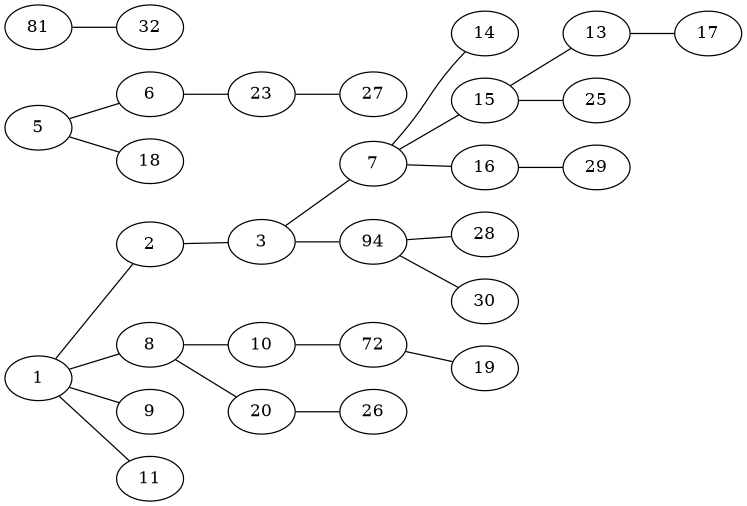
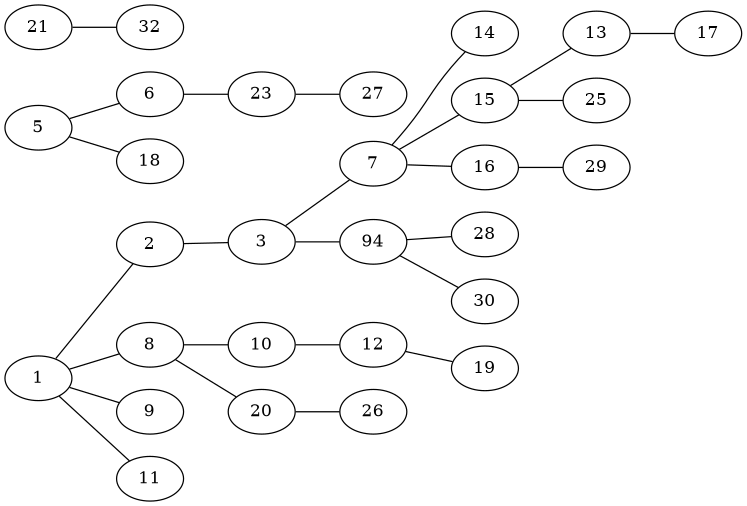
node "81": label "81" -> "21"
node "72": label "72" -> "12"
